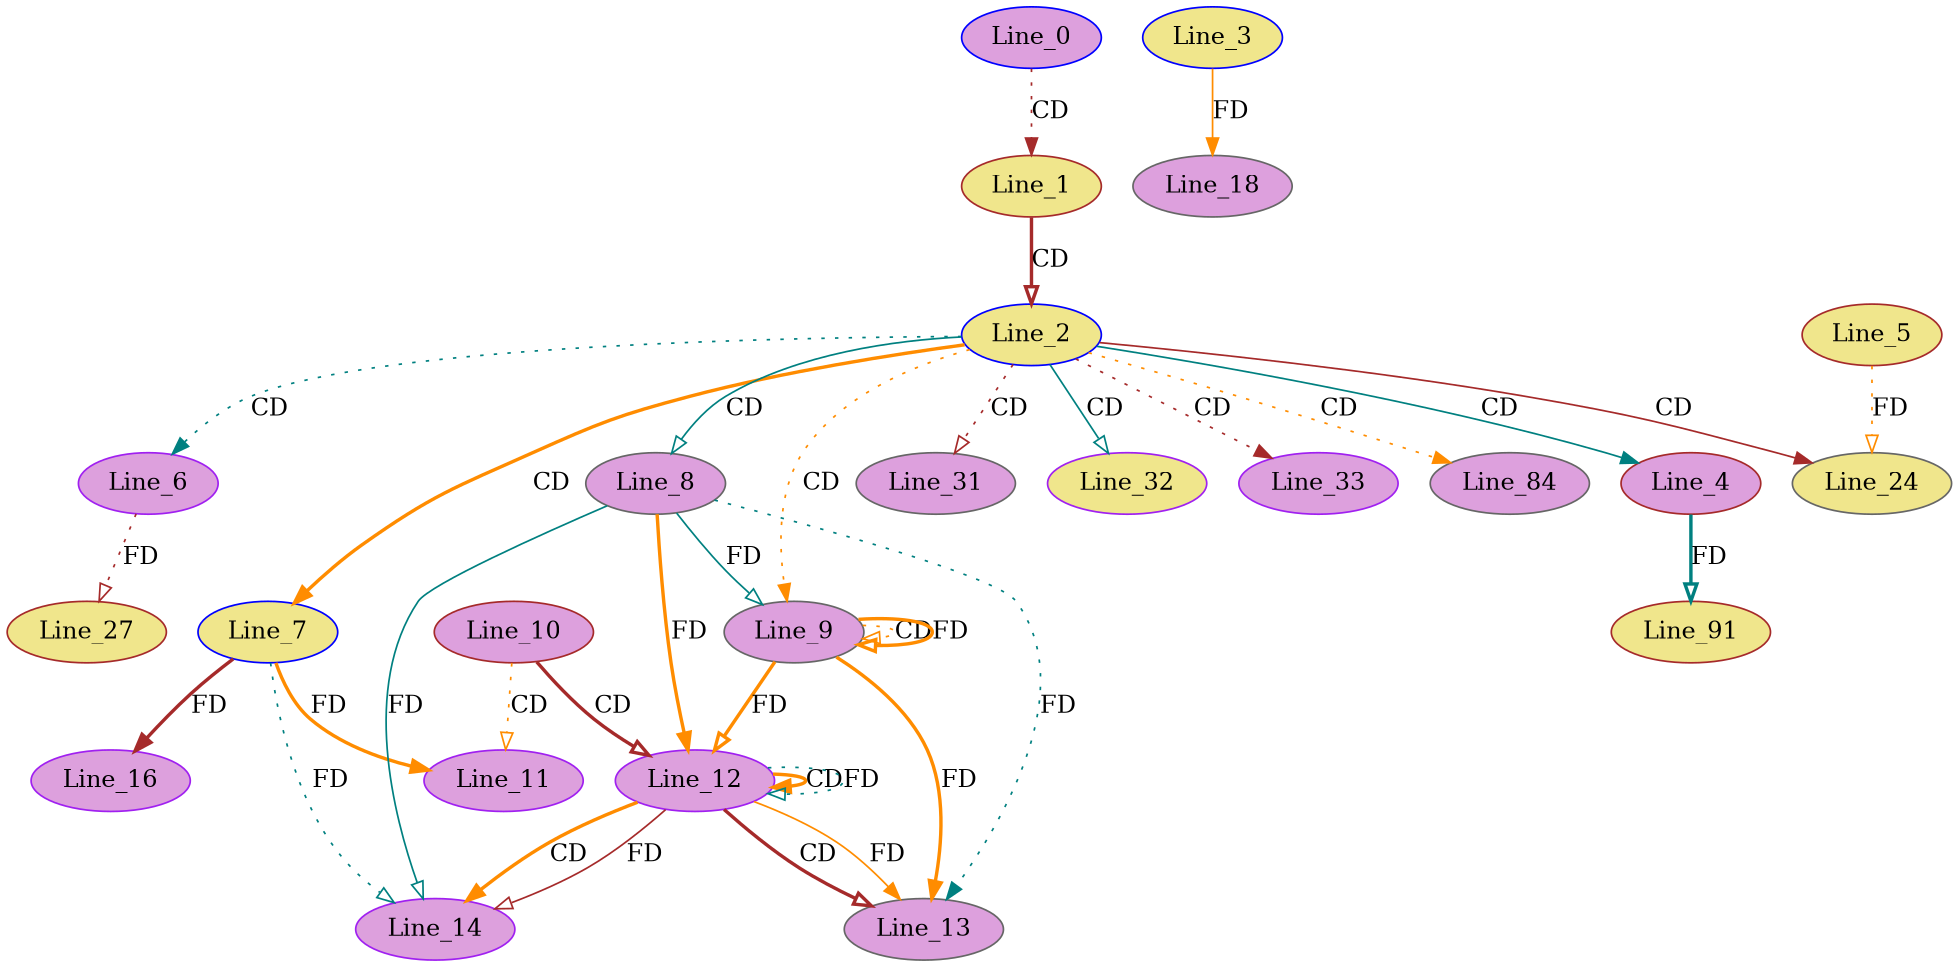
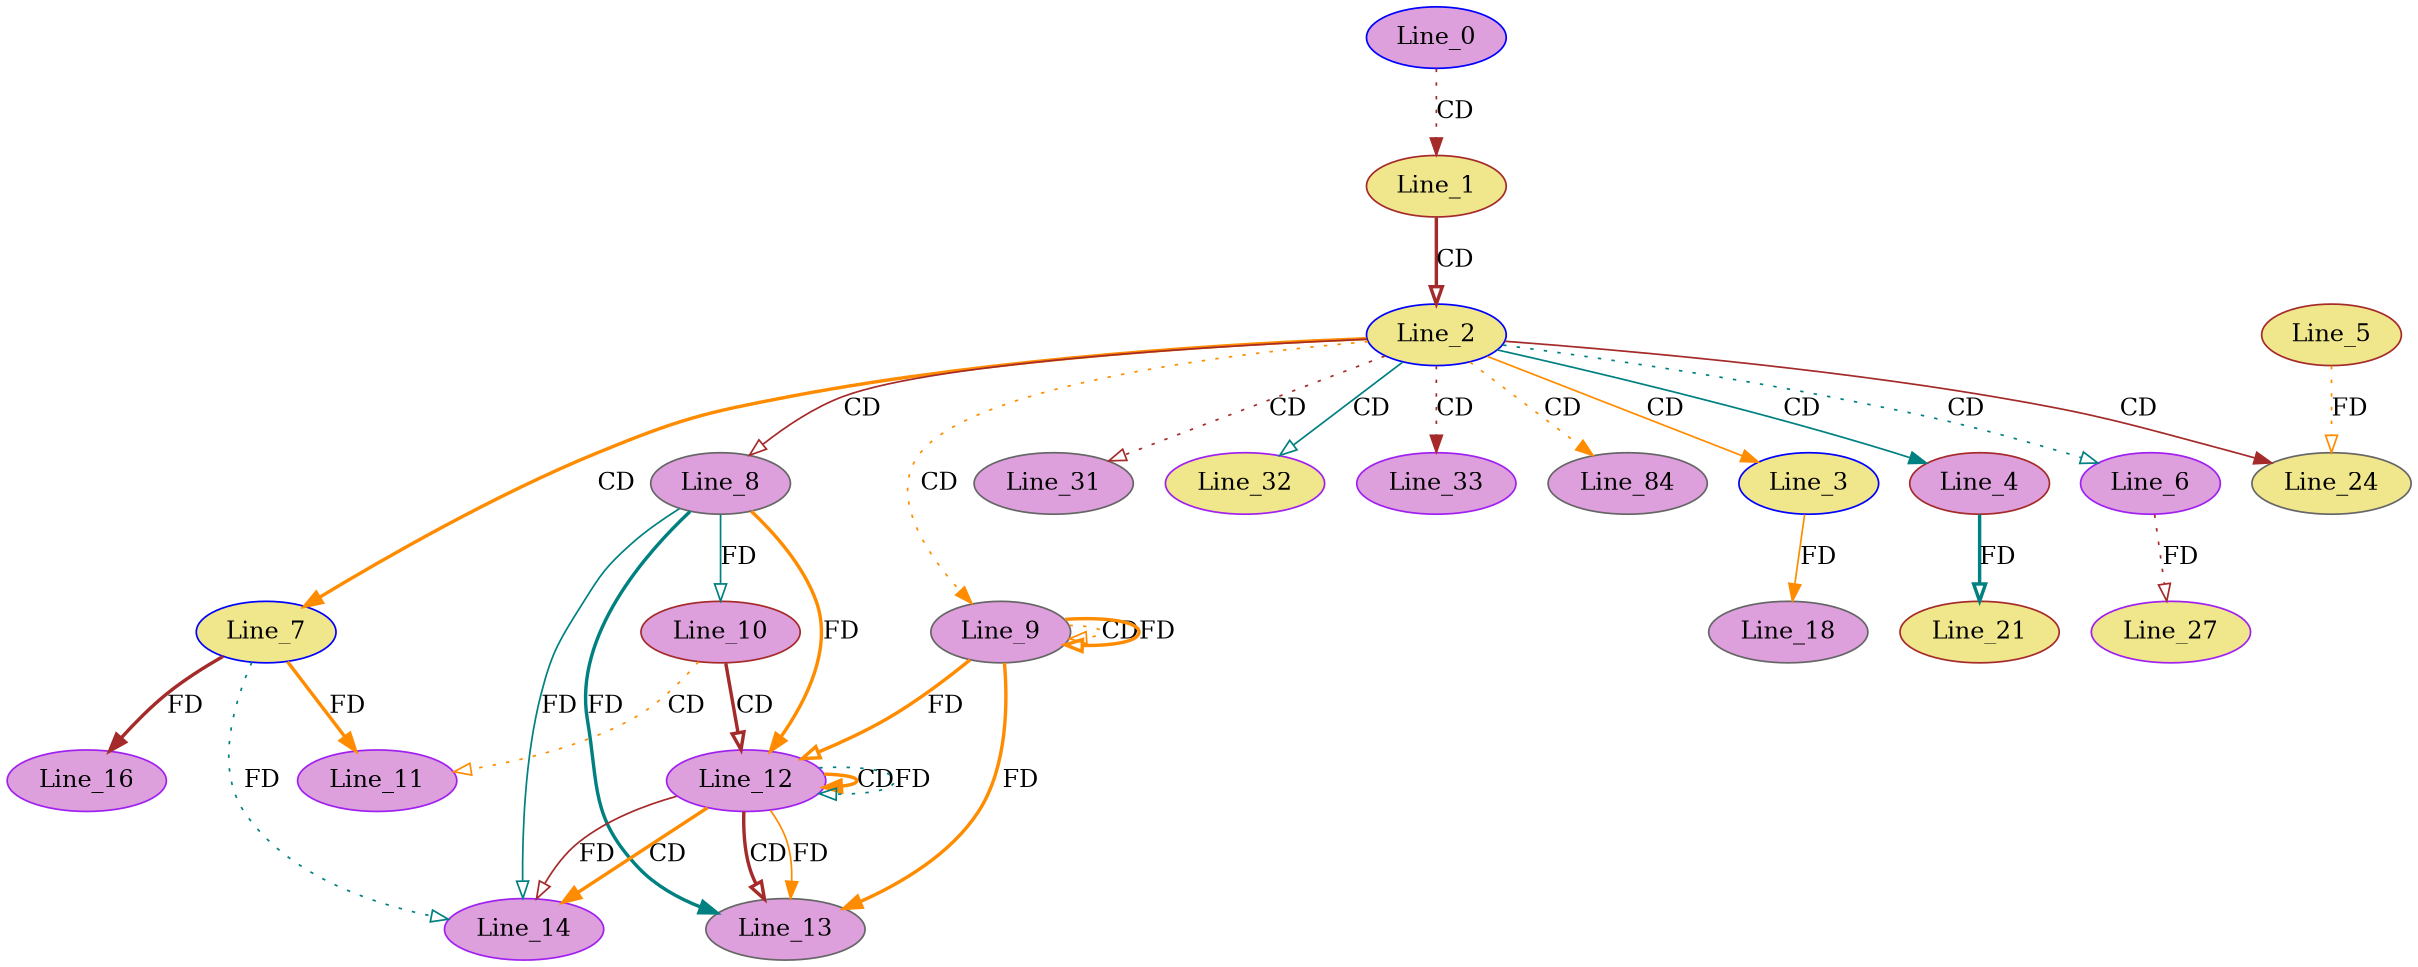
edge "Line_2" -> "Line_6": arrowhead normal -> onormal
edge "Line_2" -> "Line_8": color teal -> brown
edge "Line_2" -> "Line_3": added, label "CD"
edge "Line_8" -> "Line_9": now "Line_8" -> "Line_10"
edge "Line_8" -> "Line_13": style dotted -> bold
node "Line_27": color brown -> purple
node "Line_91": label "Line_91" -> "Line_21"
